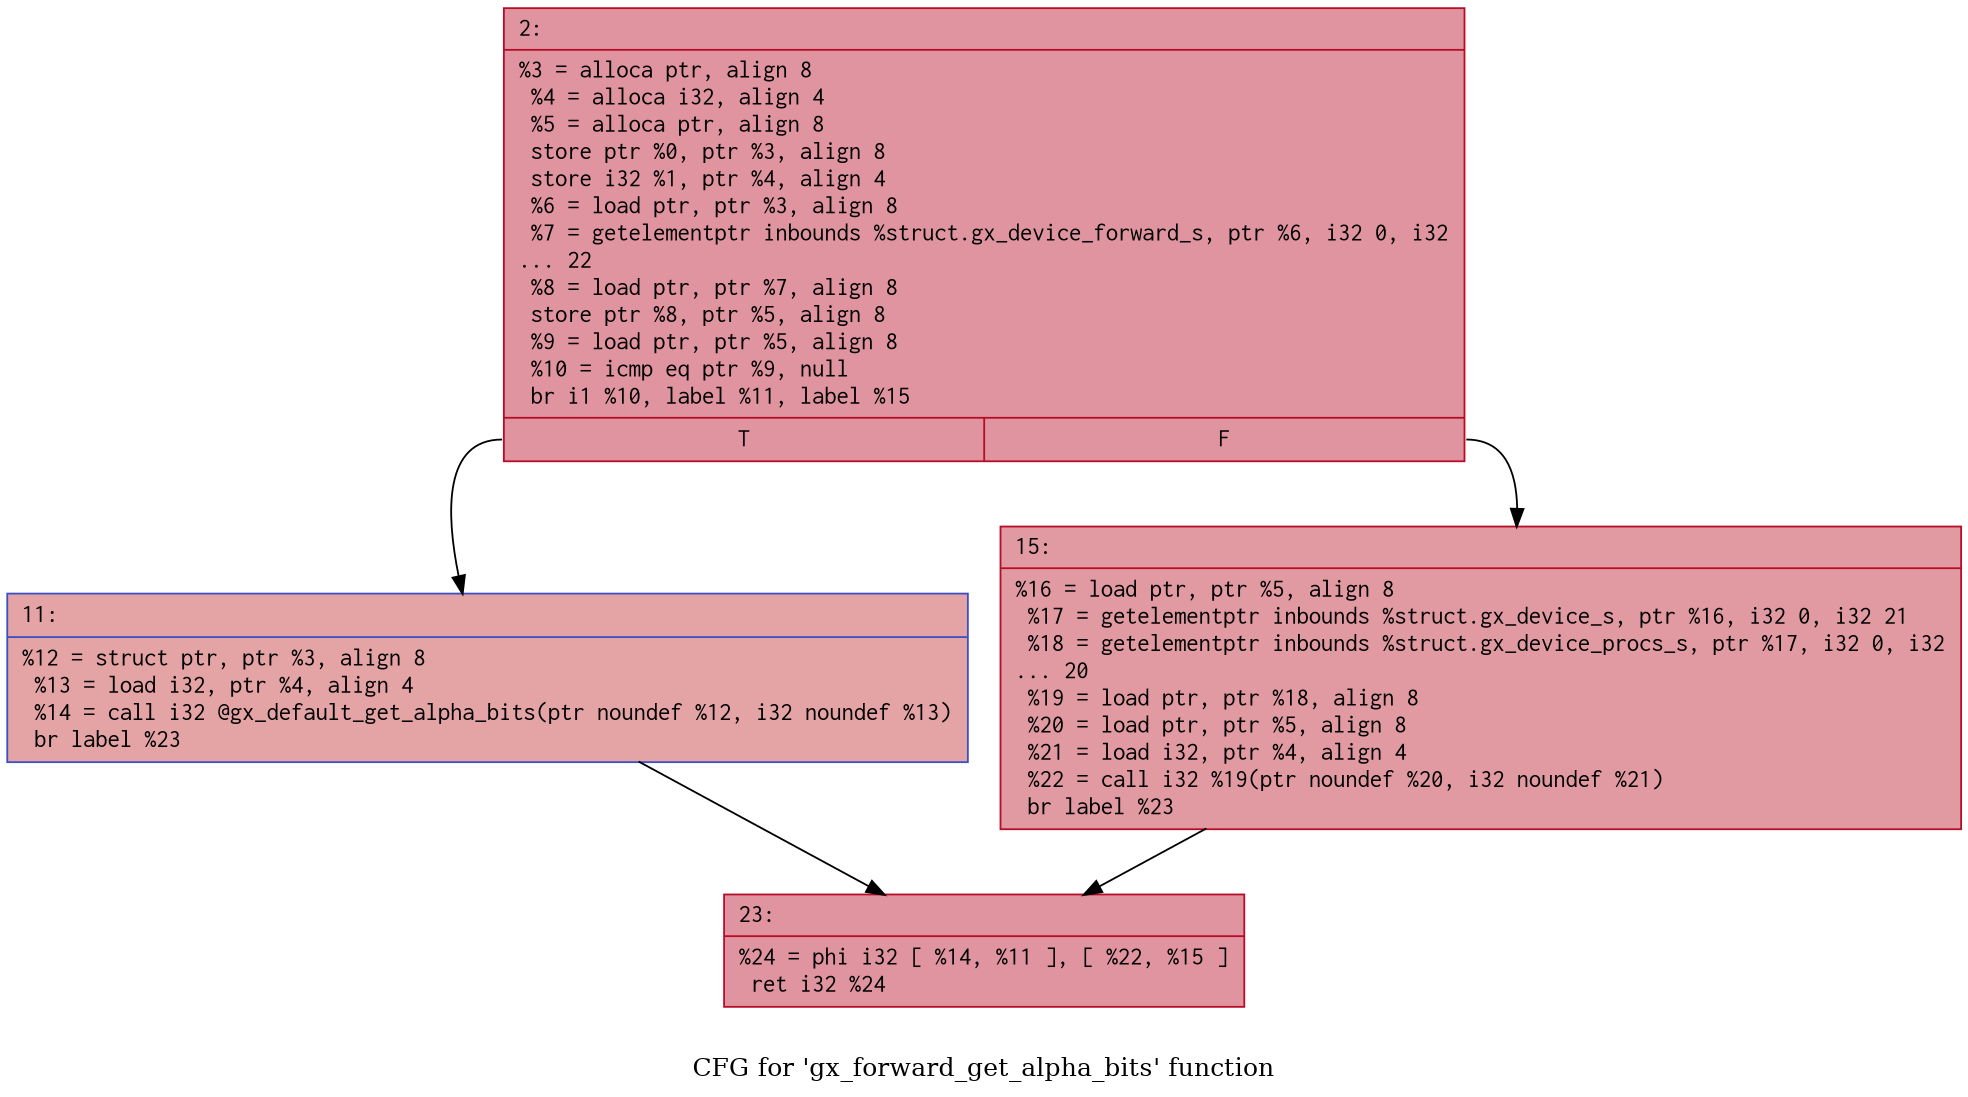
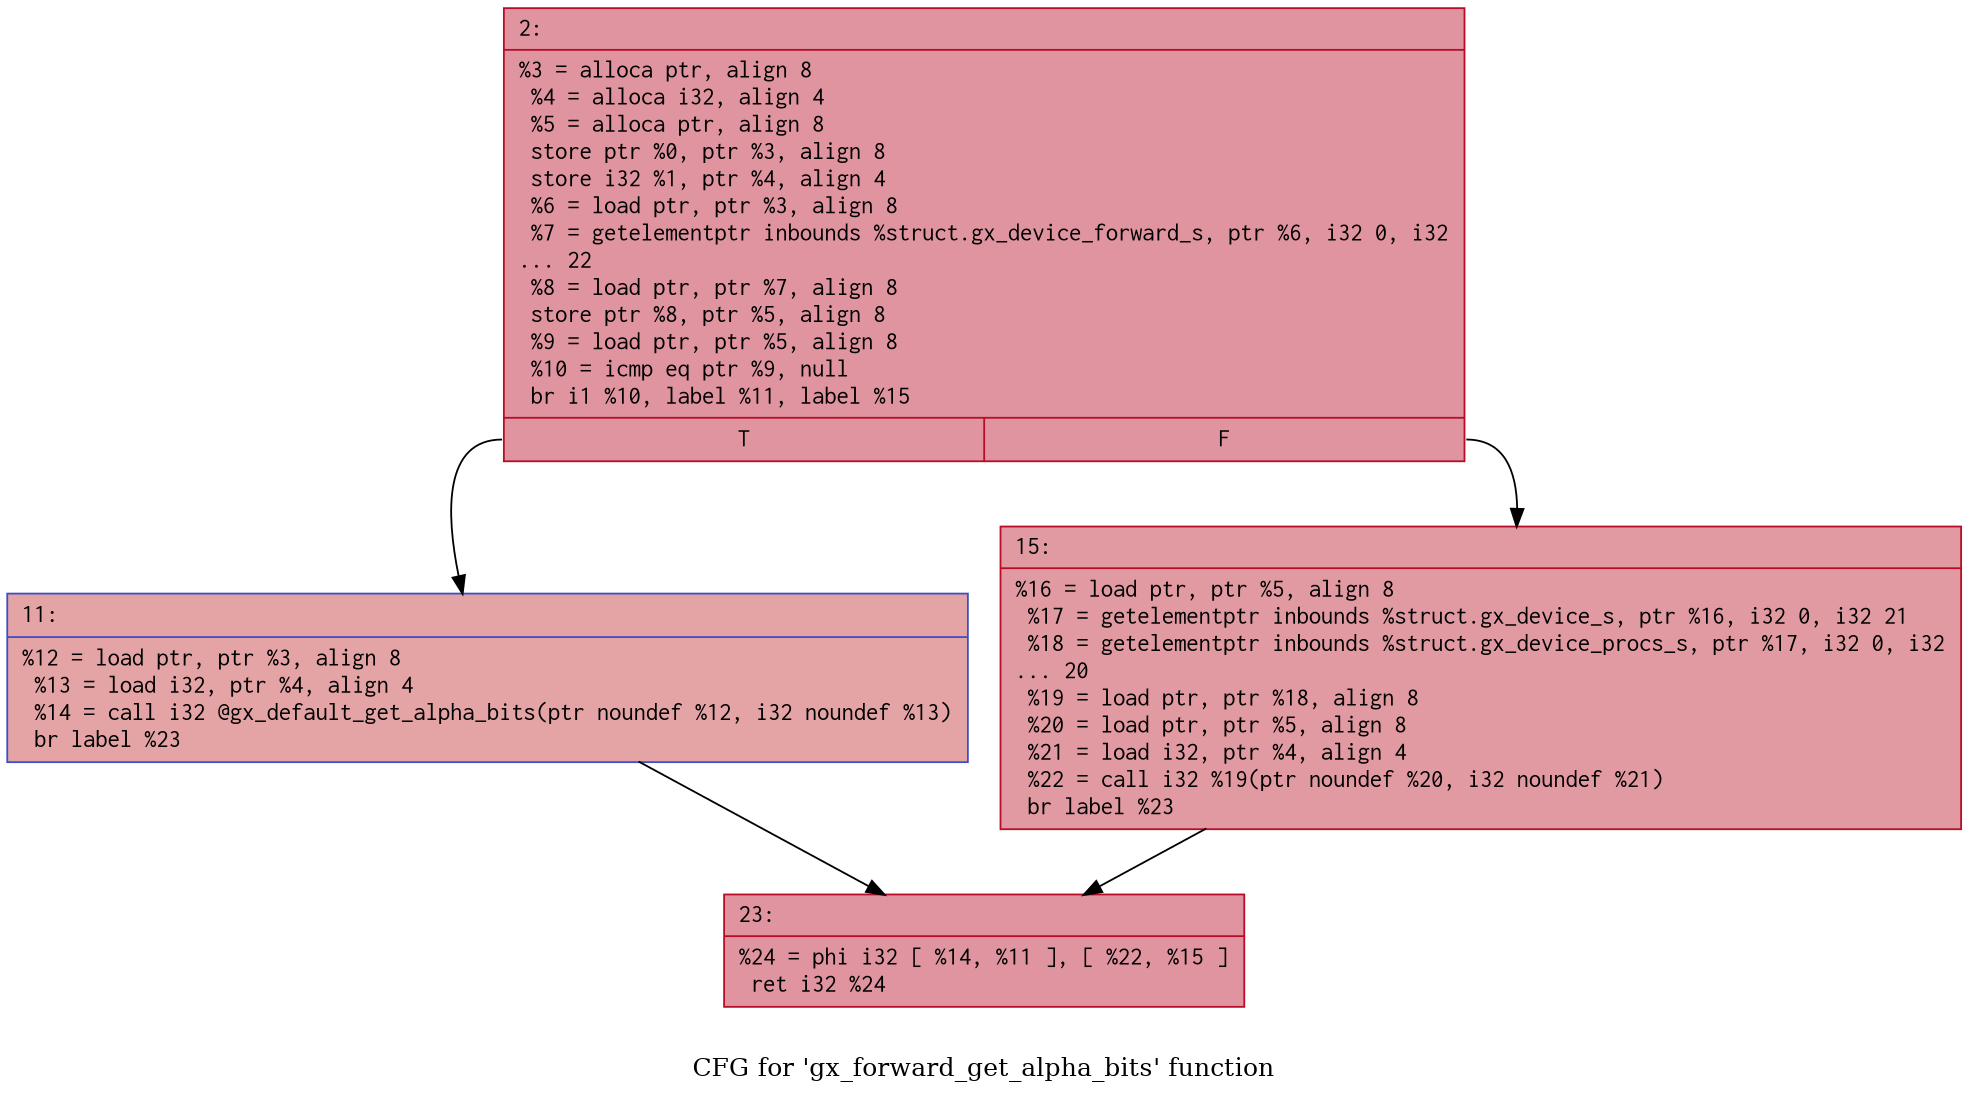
node "11:": text "%12 = struct ptr, ptr %3, align 8" -> "%12 = load ptr, ptr %3, align 8"
